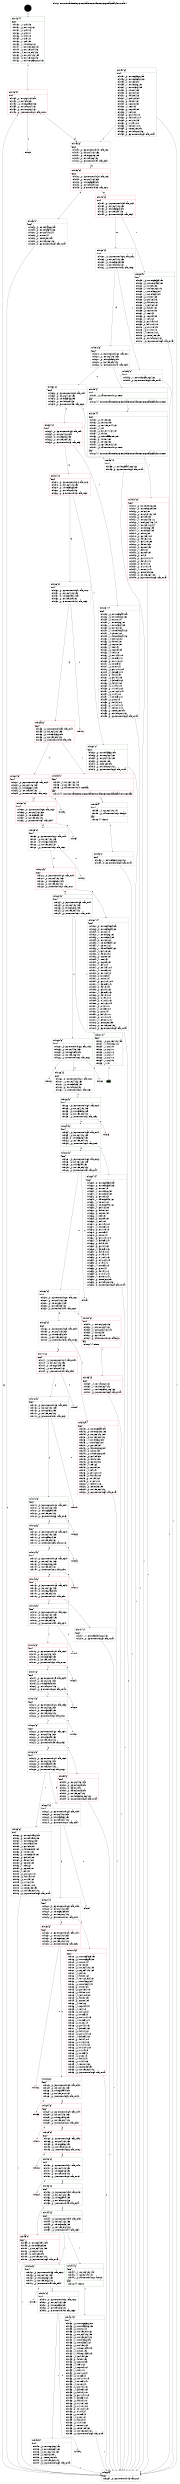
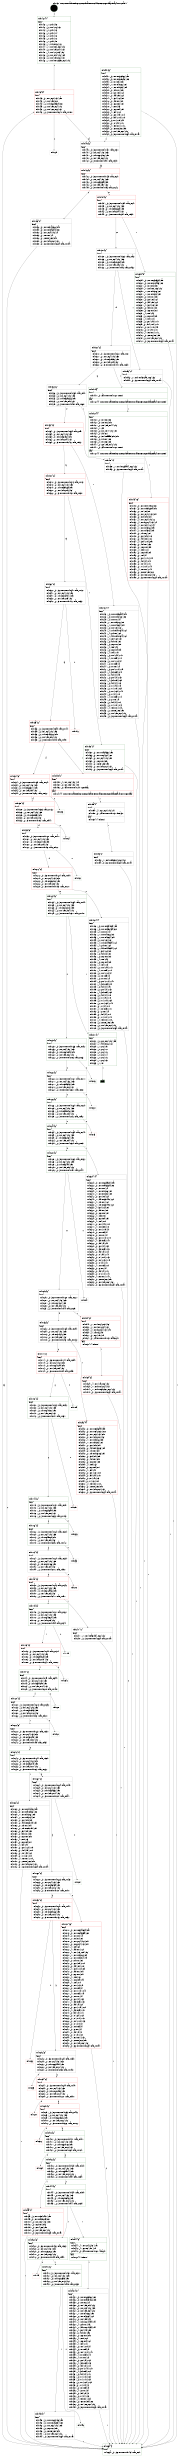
edge "0x401650 [28]" -> "0x402321": now "0x40166c [28]" -> "0x402321"
node "0x401dbf [31]": removed
